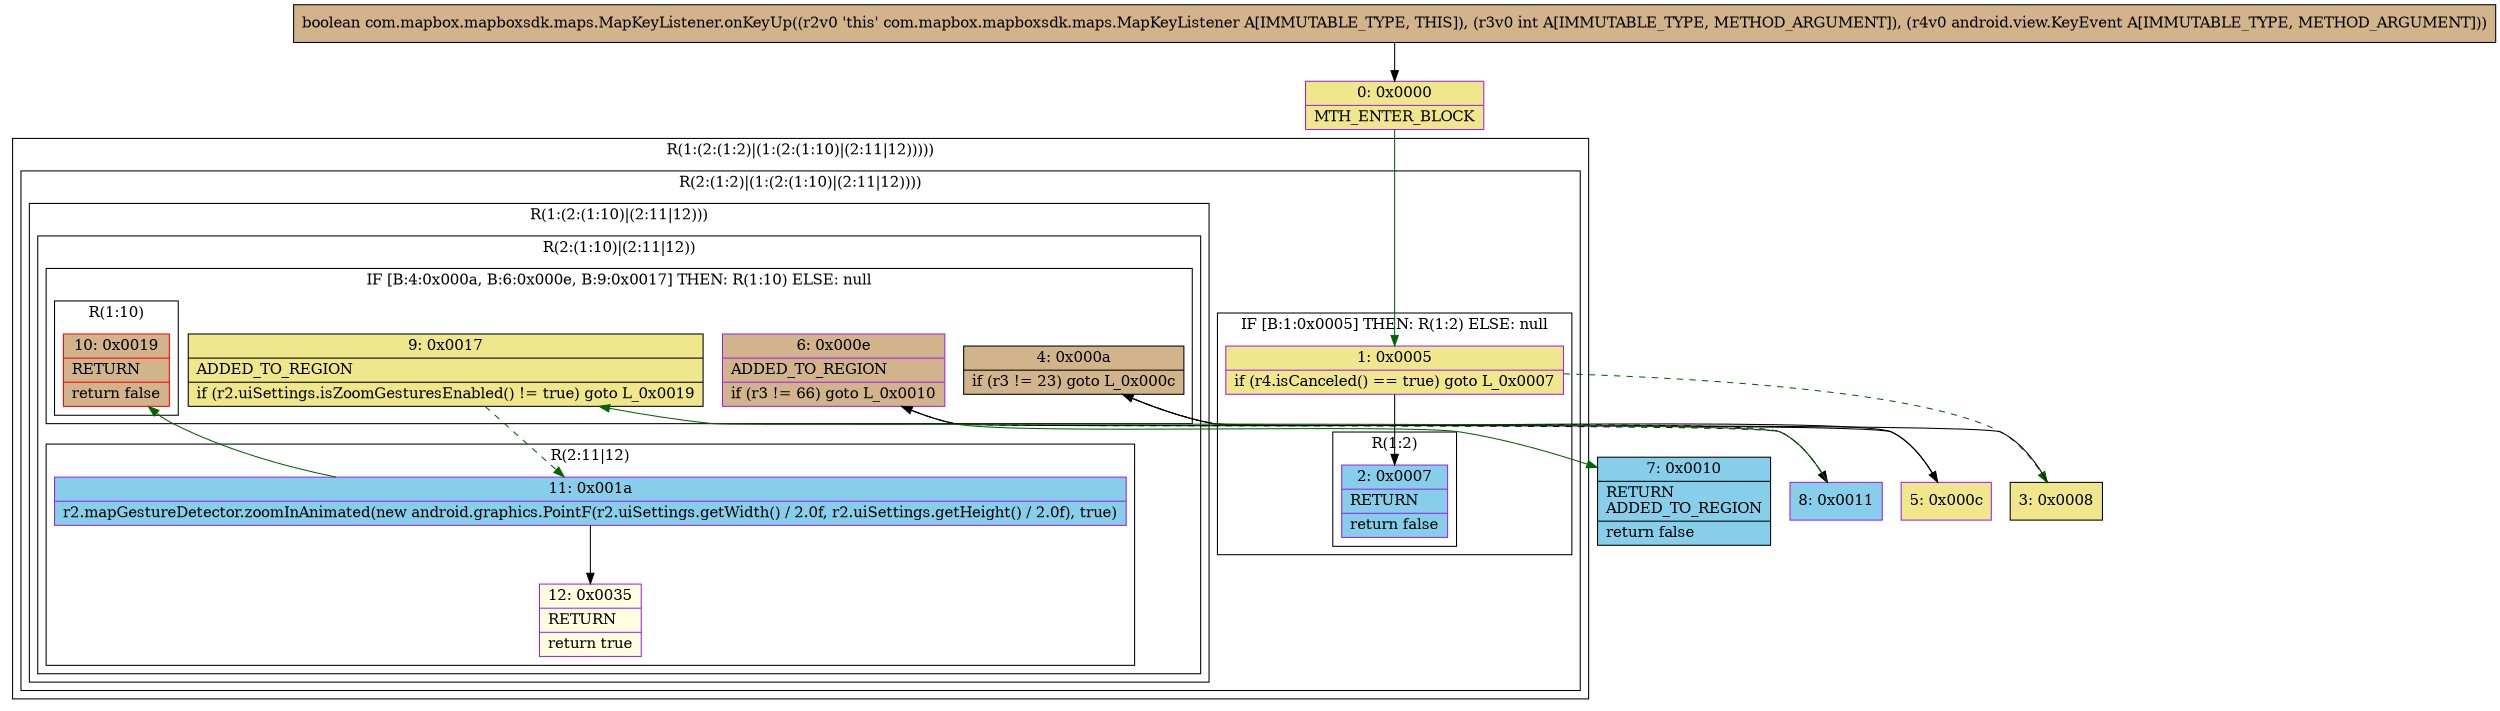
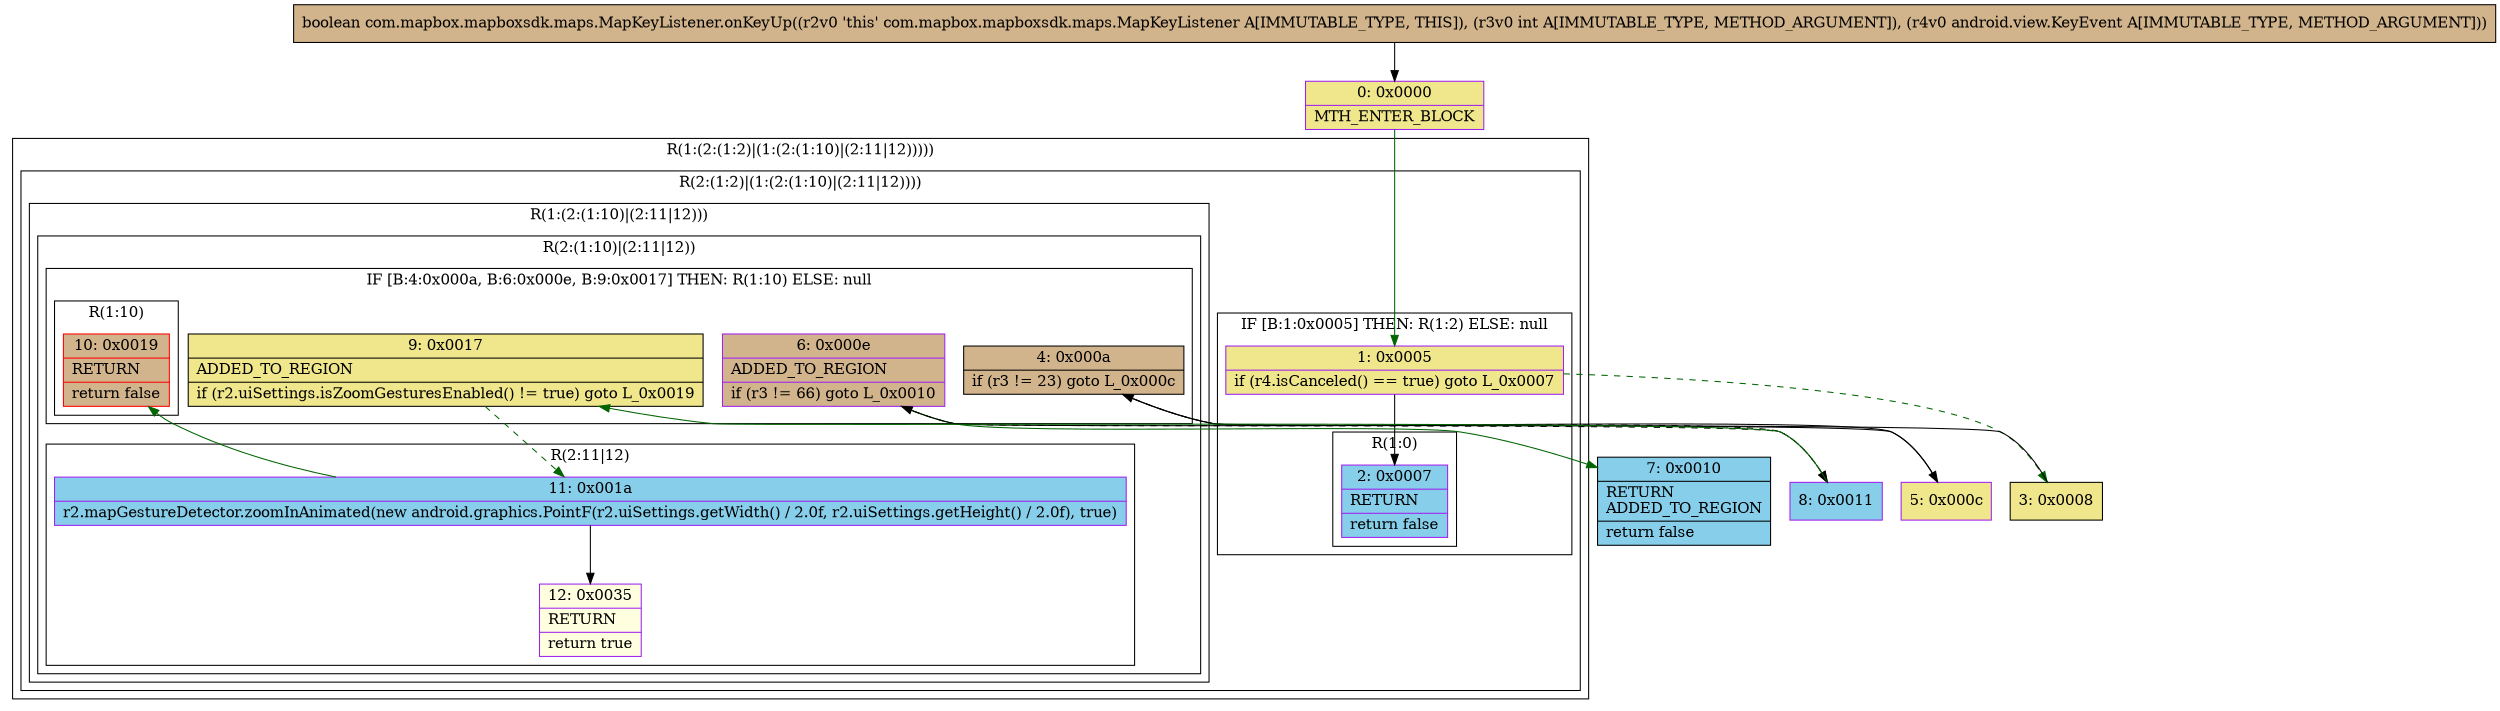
cluster "R(1:2)": label "R(1:2)" -> "R(1:0)"
